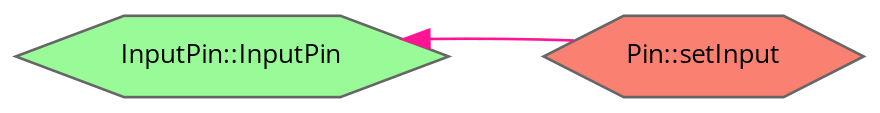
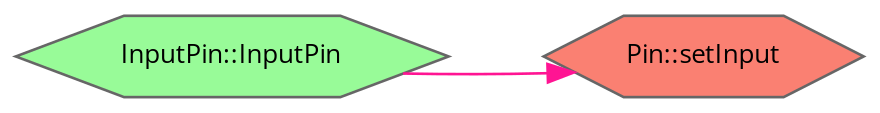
edge "Pin::setInput" -> "InputPin::InputPin": reversed
